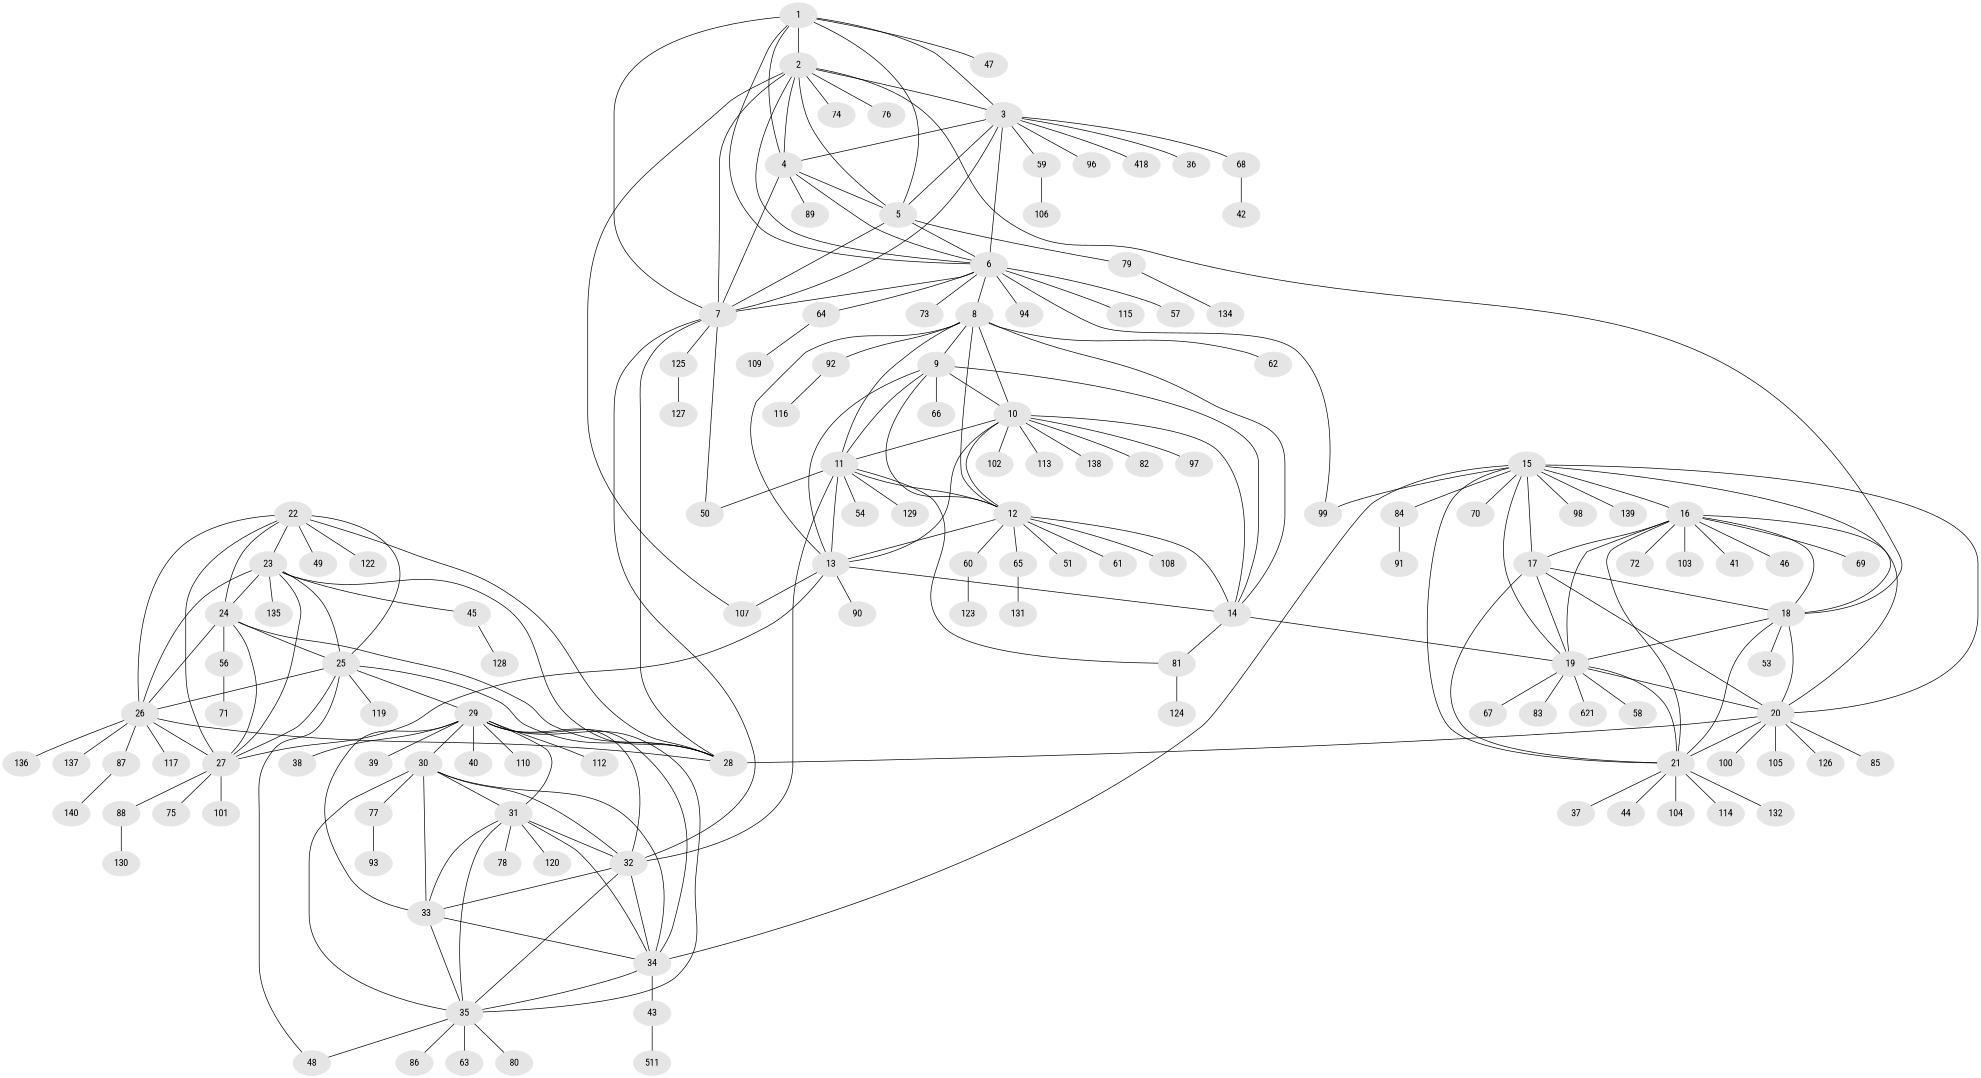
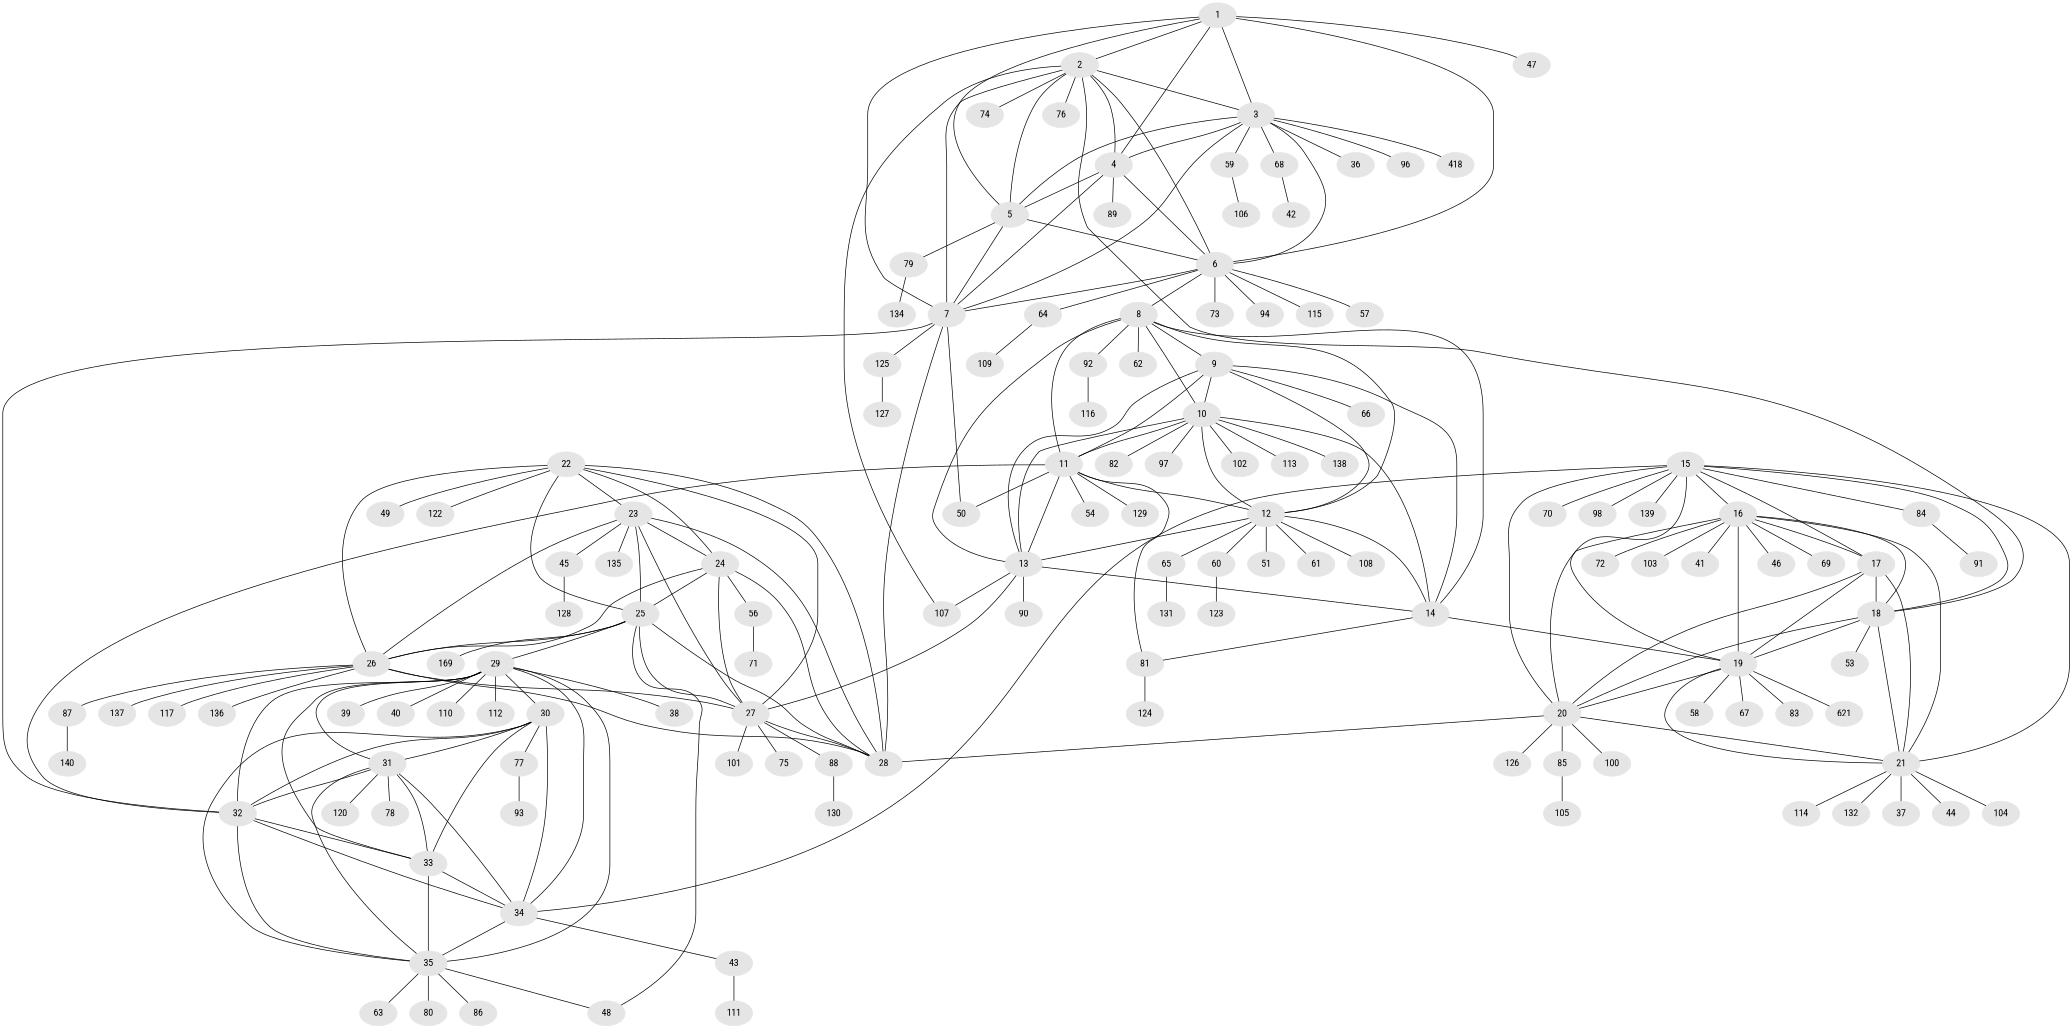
node "99": removed
node "119": label "119" -> "169"
edge "27" -- "28": added
edge "20" -- "105": now "85" -- "105"
node "511": label "511" -> "111"
